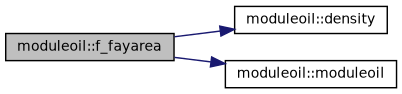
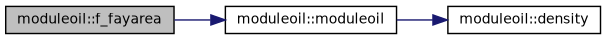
edge "moduleoil::f_fayarea" -> "moduleoil::density": now "moduleoil::moduleoil" -> "moduleoil::density"
